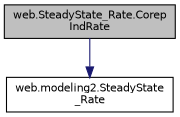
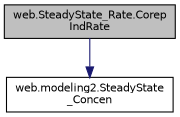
node "web.modeling2.SteadyState _Rate": label "web.modeling2.SteadyState _Rate" -> "web.modeling2.SteadyState _Concen"
